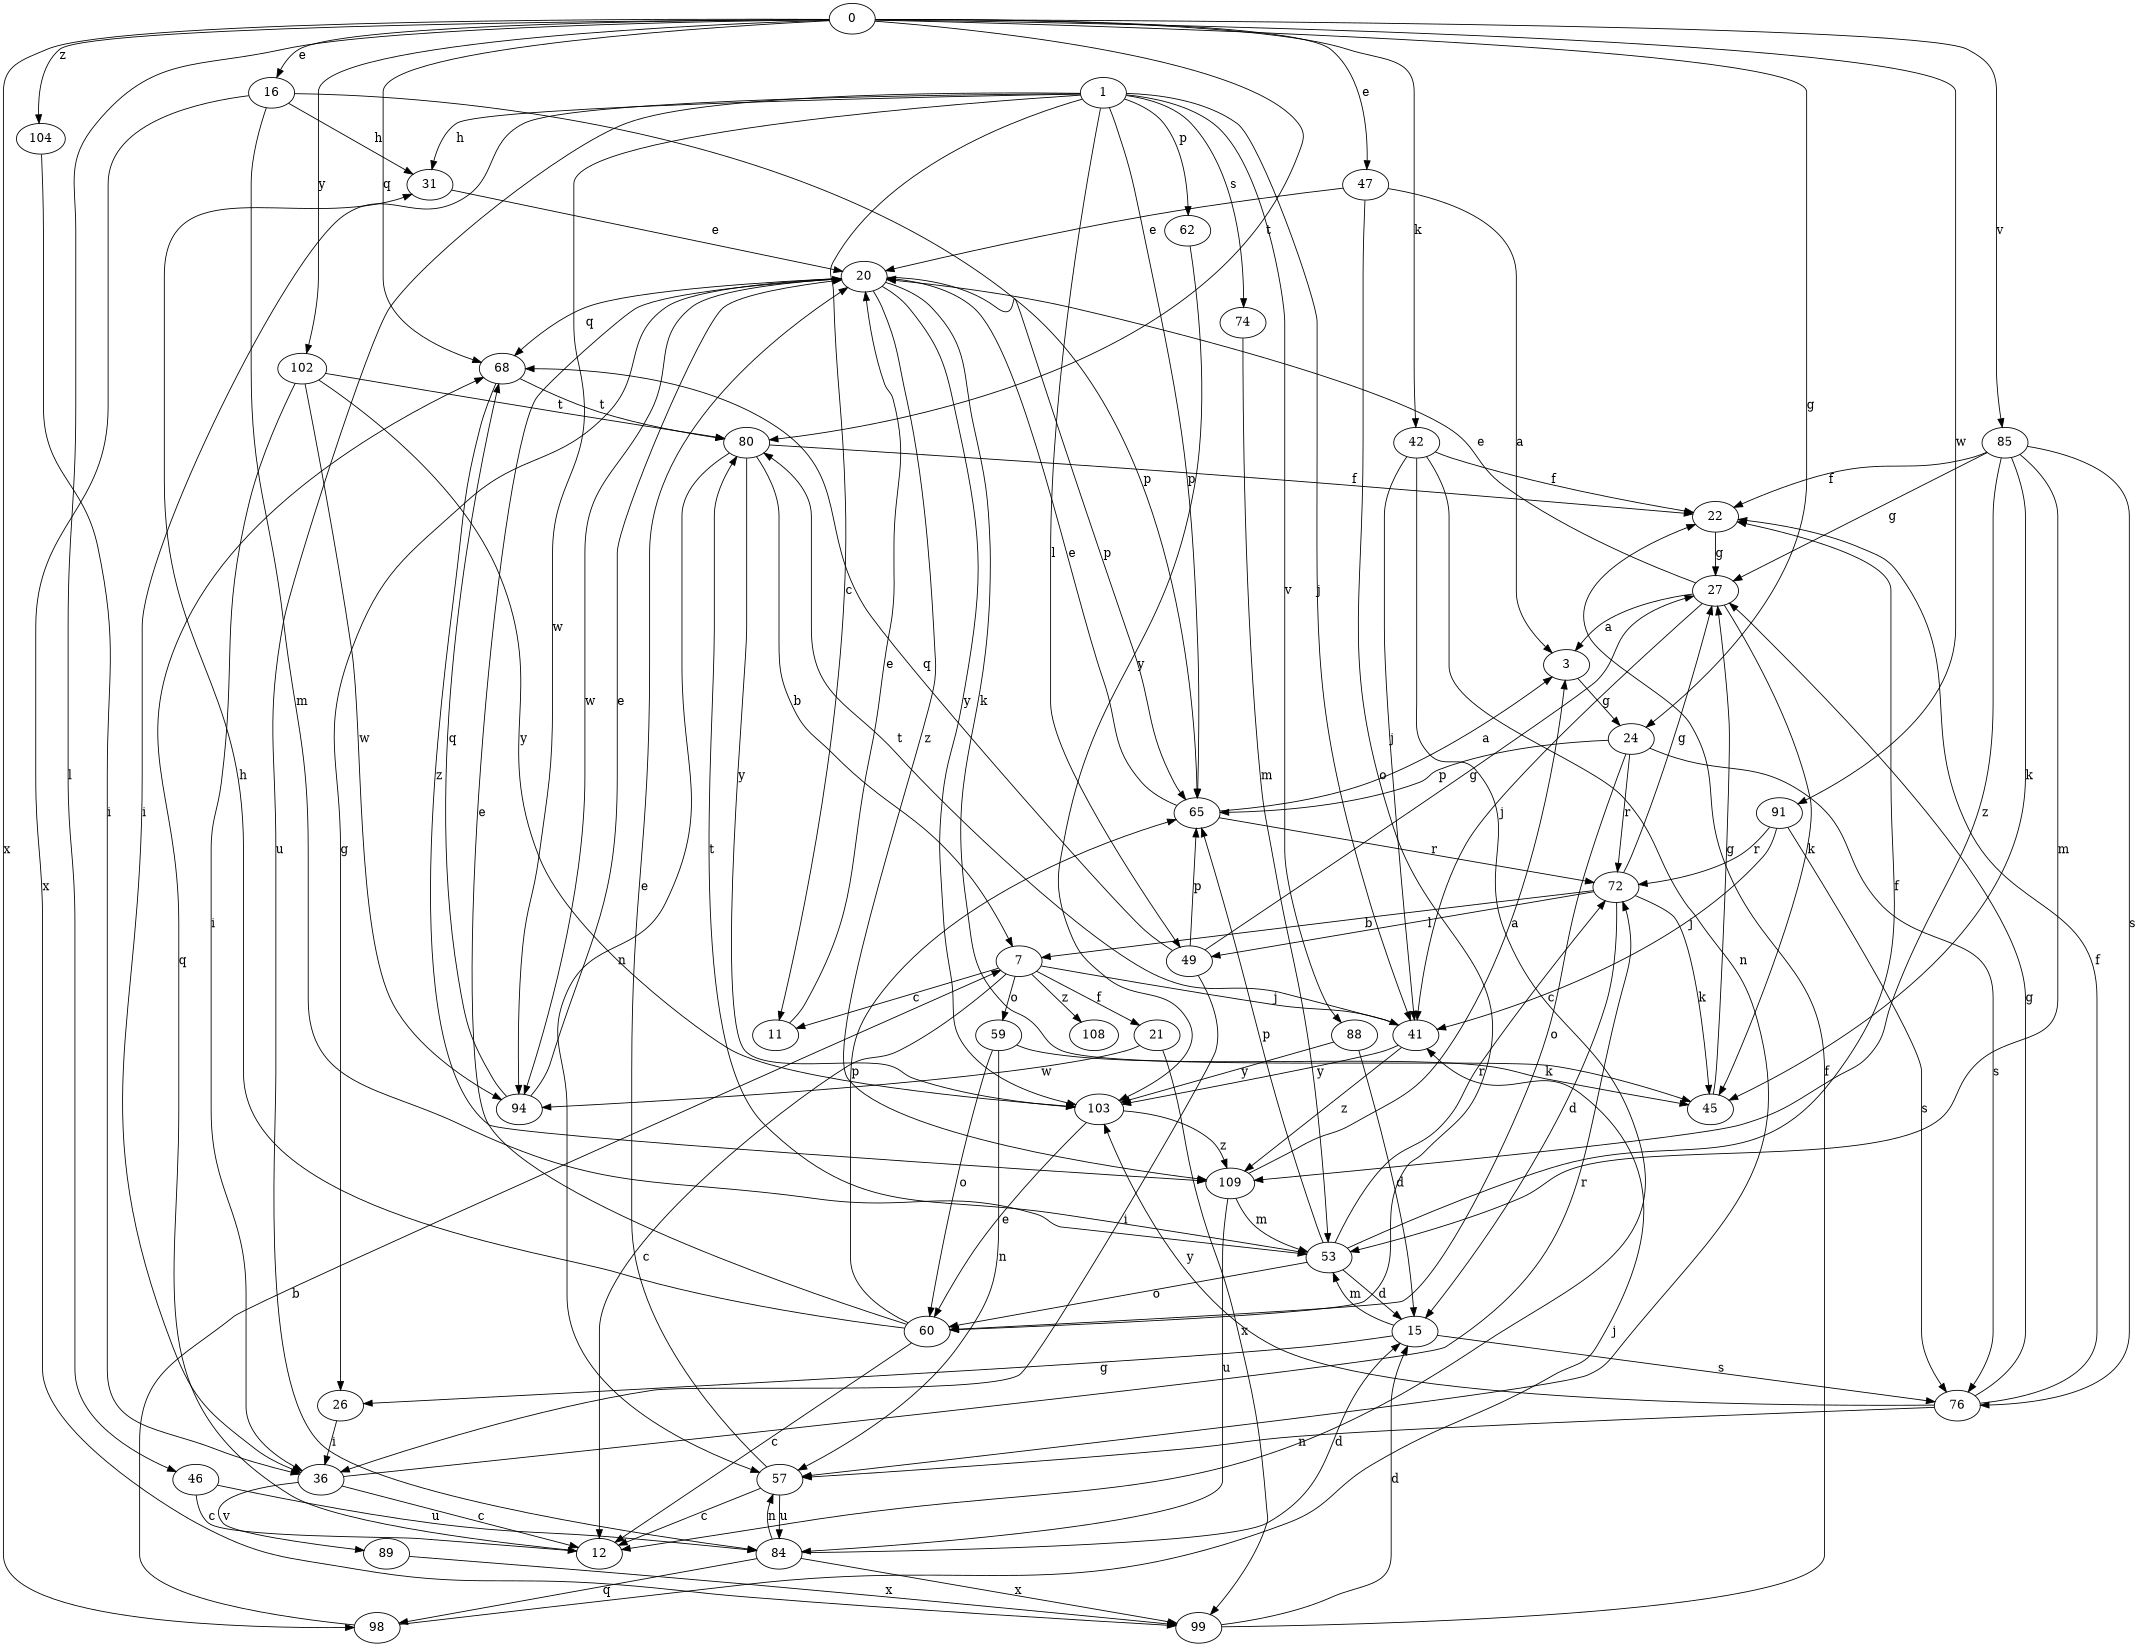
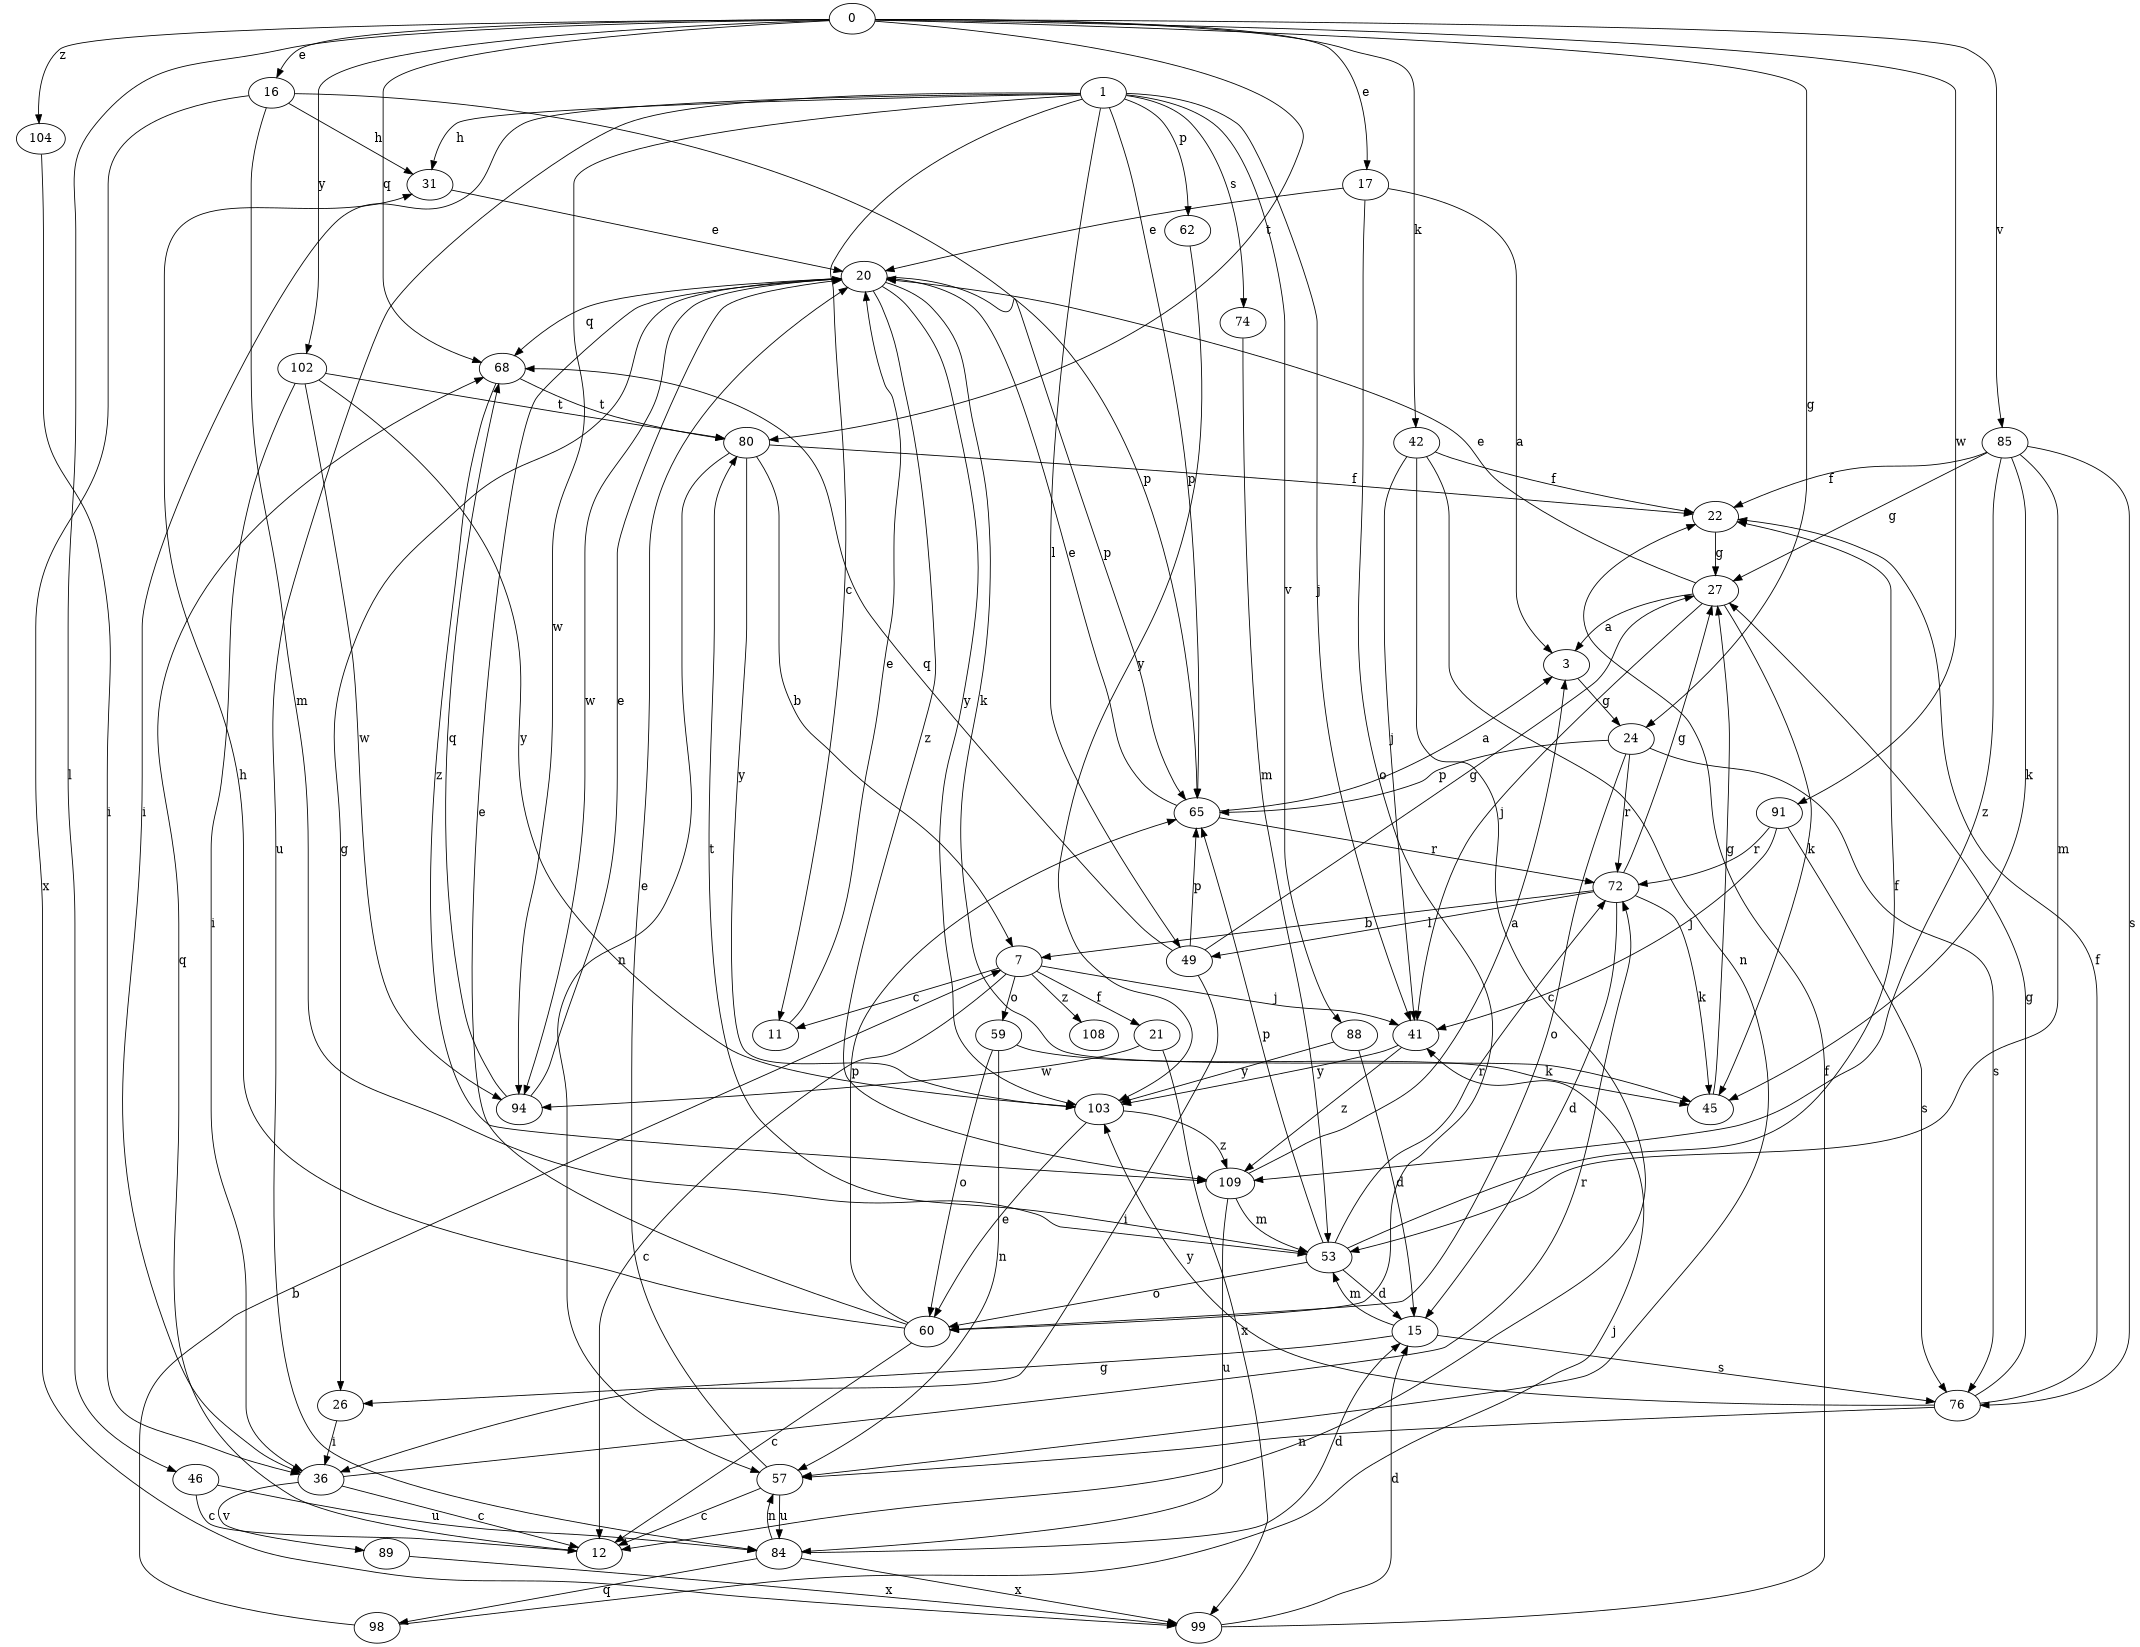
node "47": label "47" -> "17"
edge "0" -> "98": removed, label "x"
edge "41" -> "80": removed, label "t"
